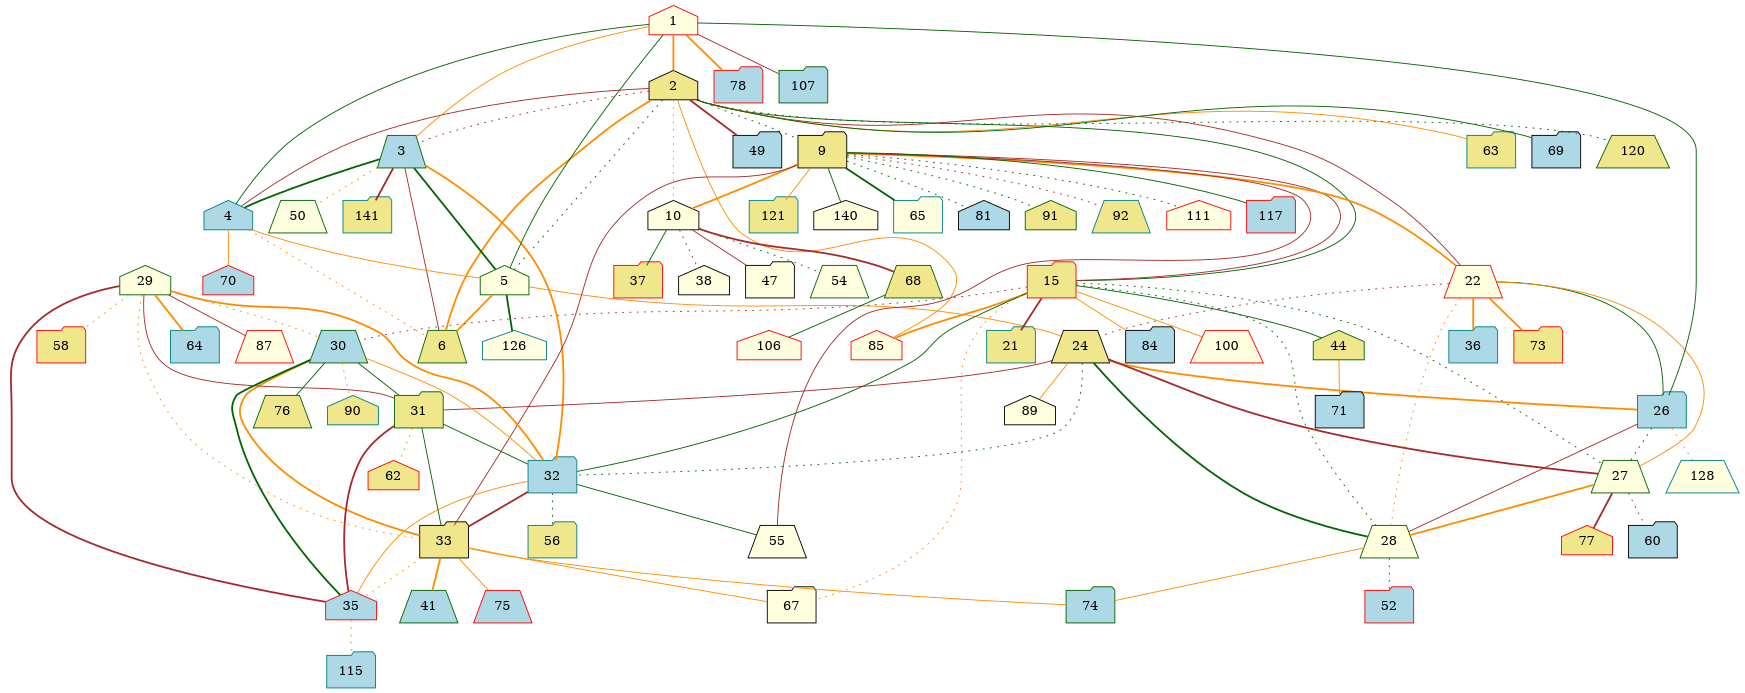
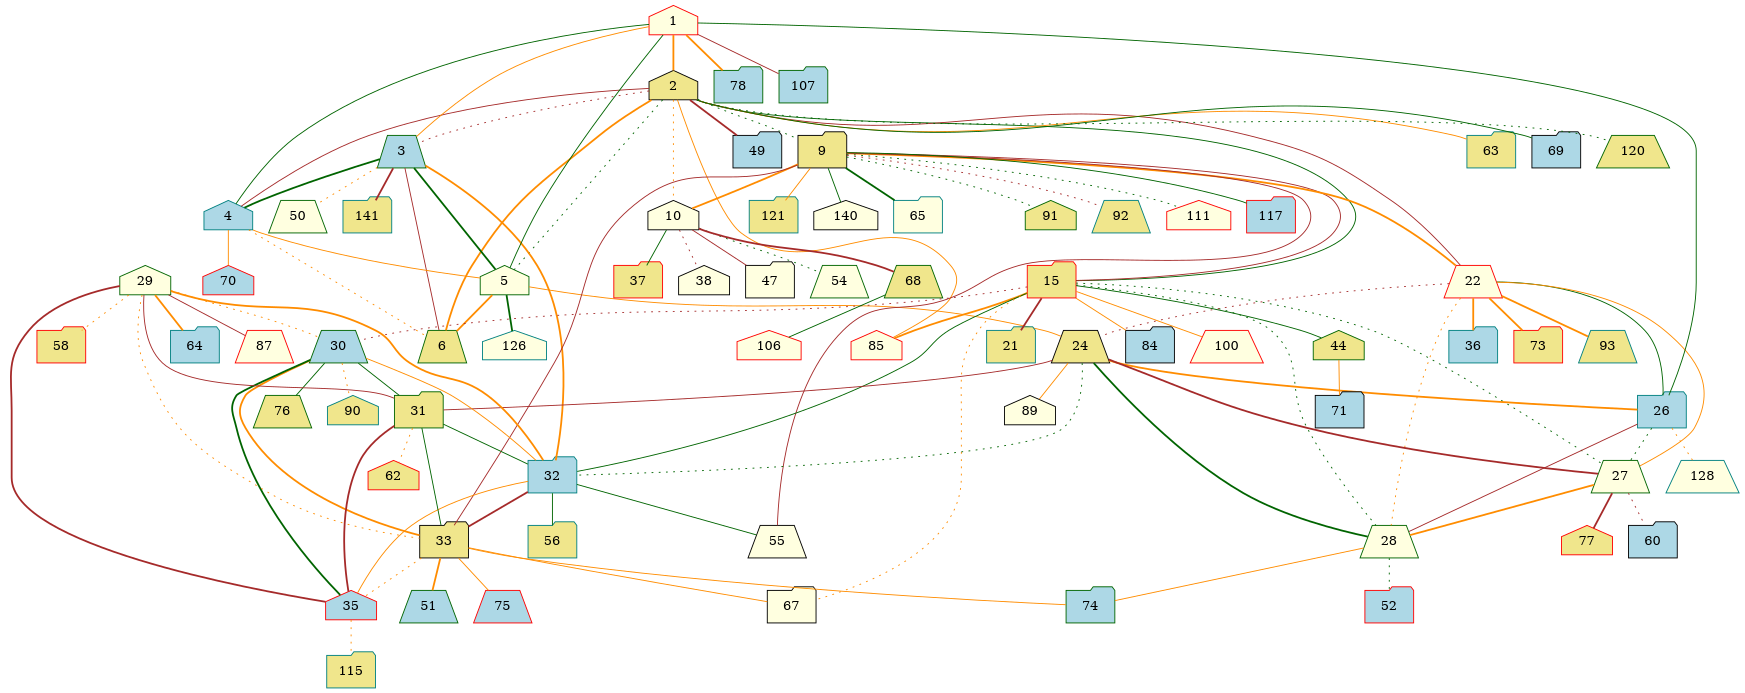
node "78": color red -> darkgreen
node "81": removed
node "93": added
edge "32" -- "56": style dotted -> solid
node "41": label "41" -> "51"
node "115": fillcolor lightblue -> khaki
